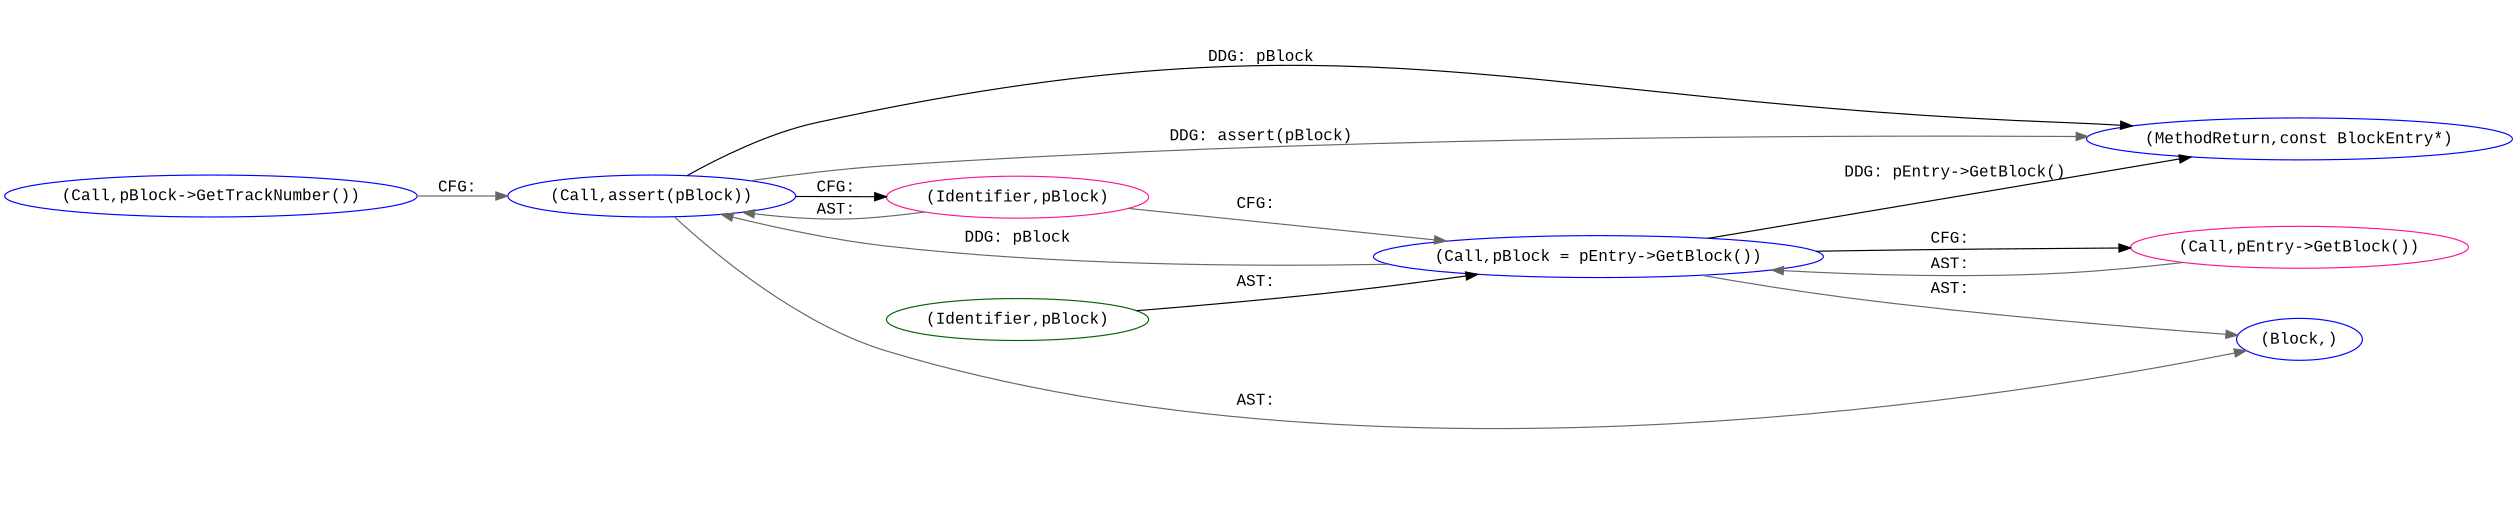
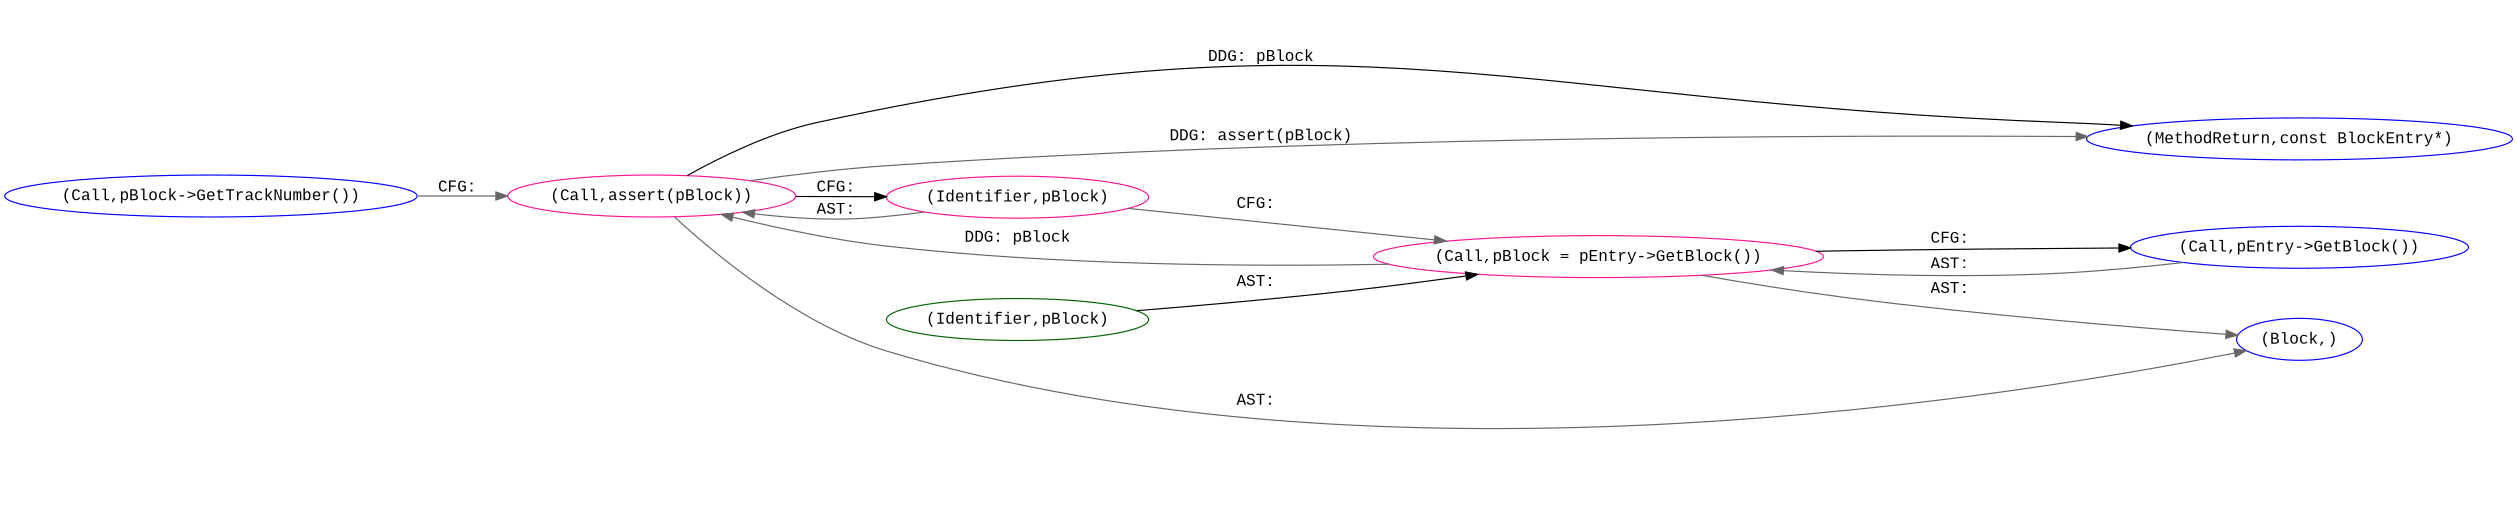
node "(Call,assert(pBlock))": color blue -> deeppink
edge "(Call,pBlock = pEntry->GetBlock())" -> "(MethodReturn,const BlockEntry*)": removed, label "DDG: pEntry->GetBlock()"
node "(Call,pEntry->GetBlock())": color deeppink -> blue
node "(Call,pBlock = pEntry->GetBlock())": color blue -> deeppink
